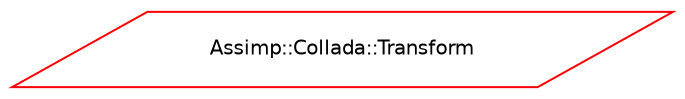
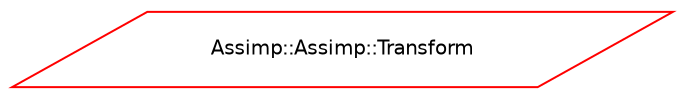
node "Assimp::Collada::Transform": label "Assimp::Collada::Transform" -> "Assimp::Assimp::Transform"
